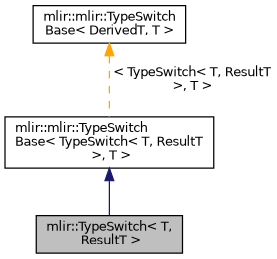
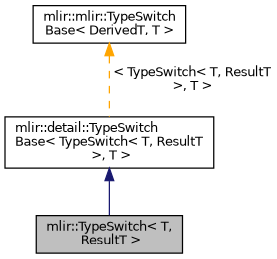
node "mlir::mlir::TypeSwitch Base< TypeSwitch< T, ResultT >, T >": label "mlir::mlir::TypeSwitch Base< TypeSwitch< T, ResultT >, T >" -> "mlir::detail::TypeSwitch Base< TypeSwitch< T, ResultT >, T >"
